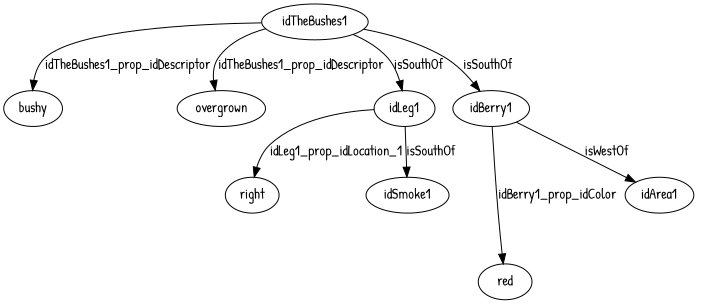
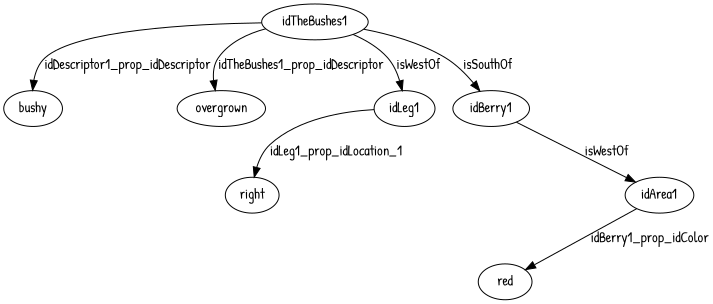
edge "idTheBushes1" -> "bushy": label "idTheBushes1_prop_idDescriptor" -> "idDescriptor1_prop_idDescriptor"
edge "idTheBushes1" -> "idLeg1": label "isSouthOf" -> "isWestOf"
edge "idBerry1" -> "red": now "idArea1" -> "red"
node "idSmoke1": removed
